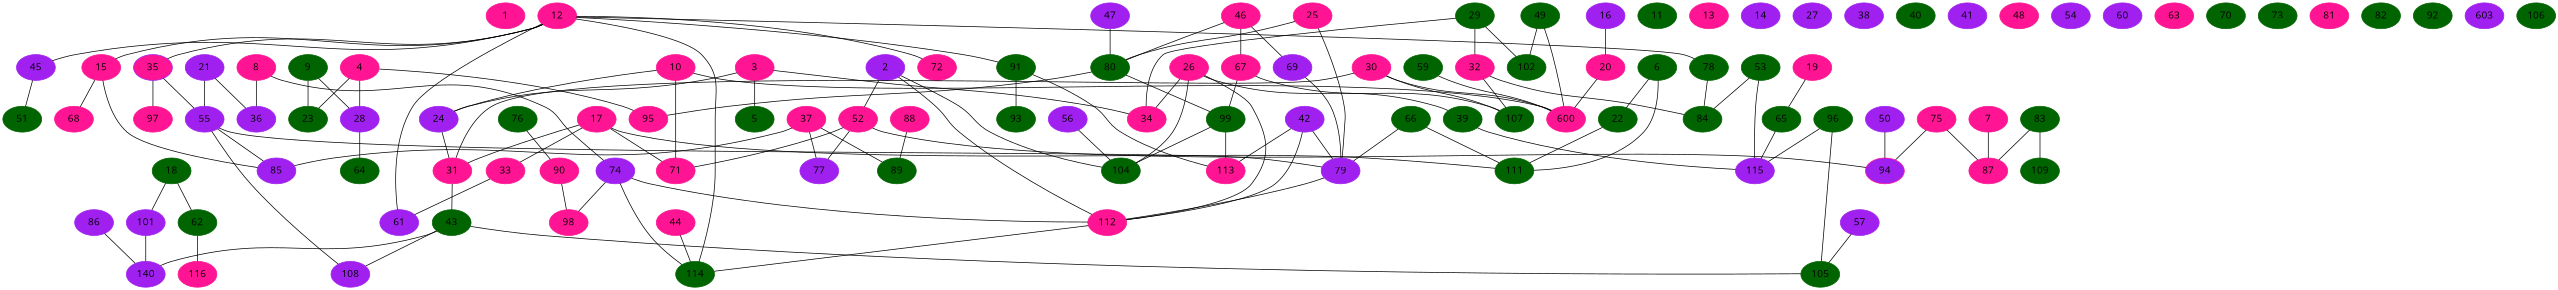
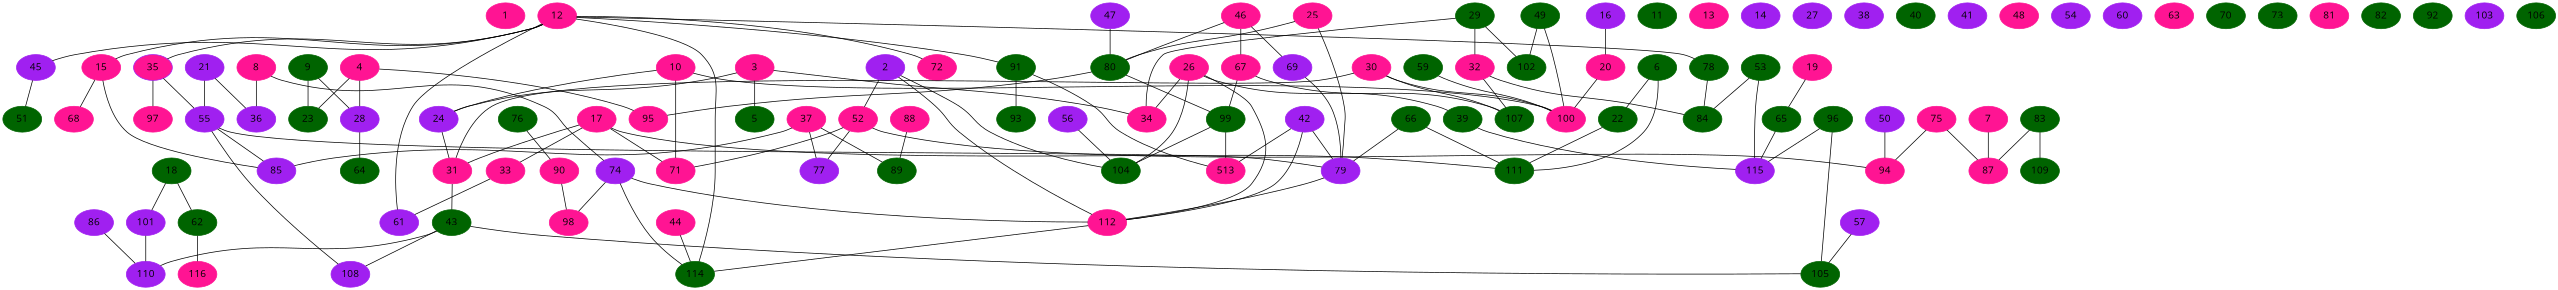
node "603": label "603" -> "103"
node "600": label "600" -> "100"
node "113": label "113" -> "513"
node "94": fillcolor purple -> deeppink
node "140": label "140" -> "110"
